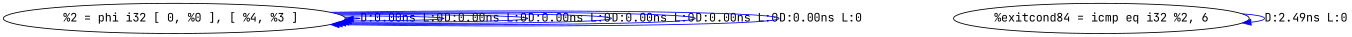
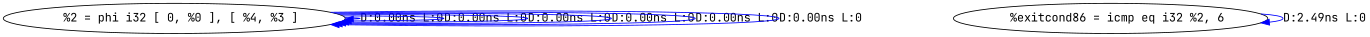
node "%exitcond84 = icmp eq i32 %2, 6": label "%exitcond84 = icmp eq i32 %2, 6" -> "%exitcond86 = icmp eq i32 %2, 6"
